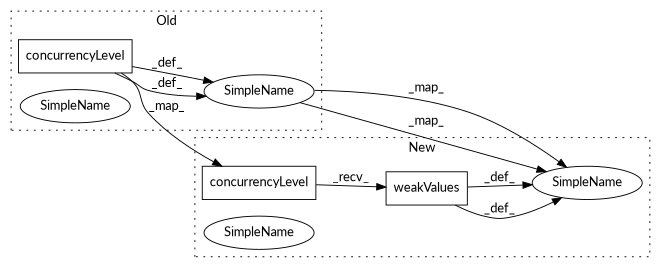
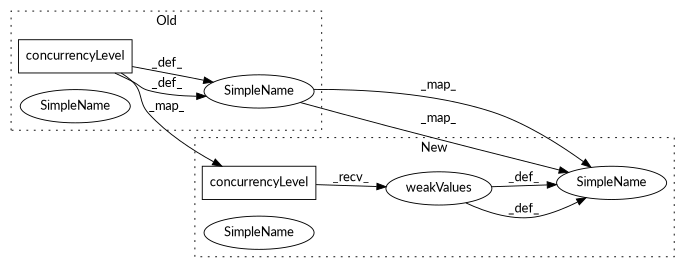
node "weakValues": shape box -> ellipse
